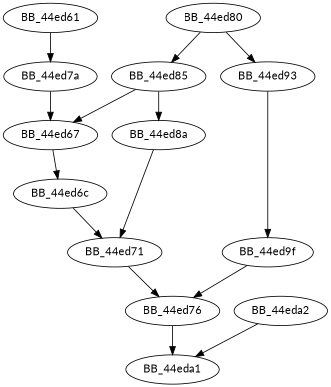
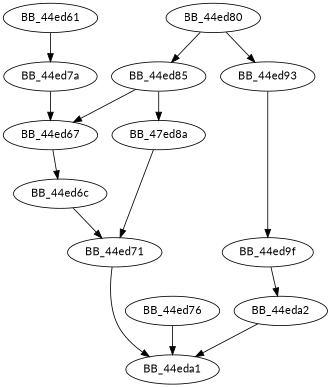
node "BB_44ed8a": label "BB_44ed8a" -> "BB_47ed8a"
edge "BB_44ed71" -> "BB_44ed76": now "BB_44ed71" -> "BB_44eda1"
edge "BB_44ed9f" -> "BB_44ed76": now "BB_44ed9f" -> "BB_44eda2"
